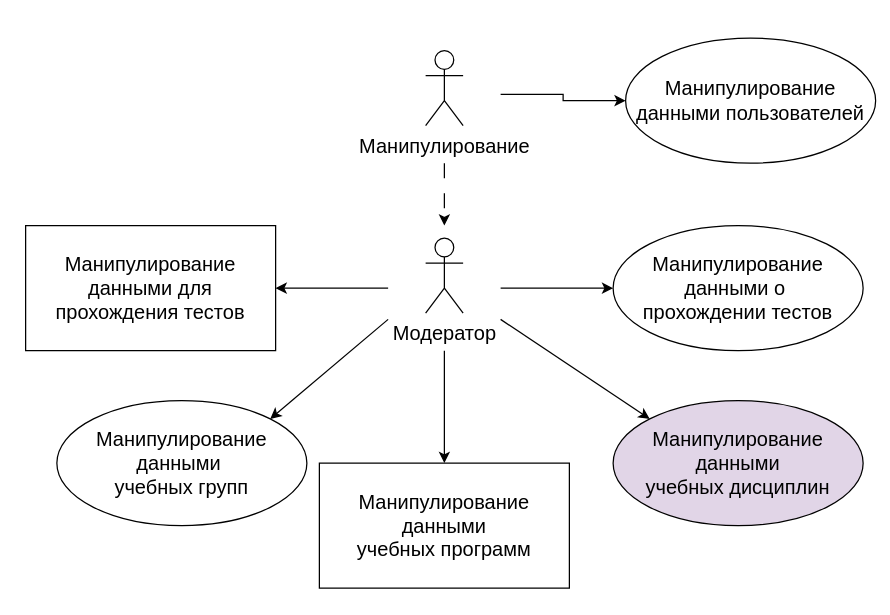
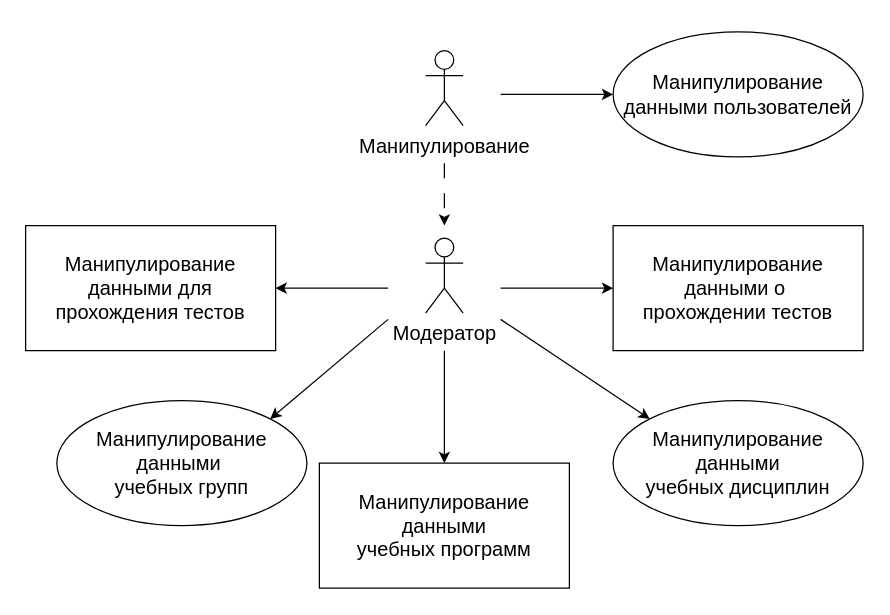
node "Манипулированиеданными пользователей": moved (751, 101) -> (738, 94)
node "Манипулированиеданными о прохождении тестов": shape ellipse -> rectangle
node "Манипулирование данными учебных дисциплин": fillcolor #e1d5e7 -> #ffffff
